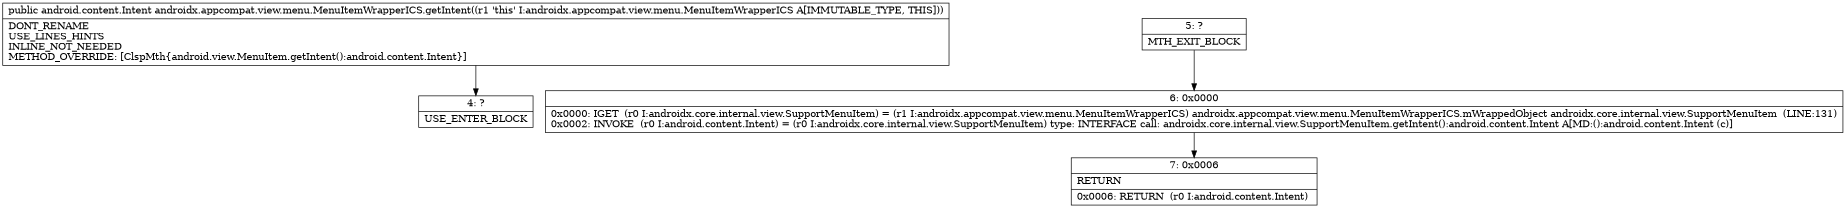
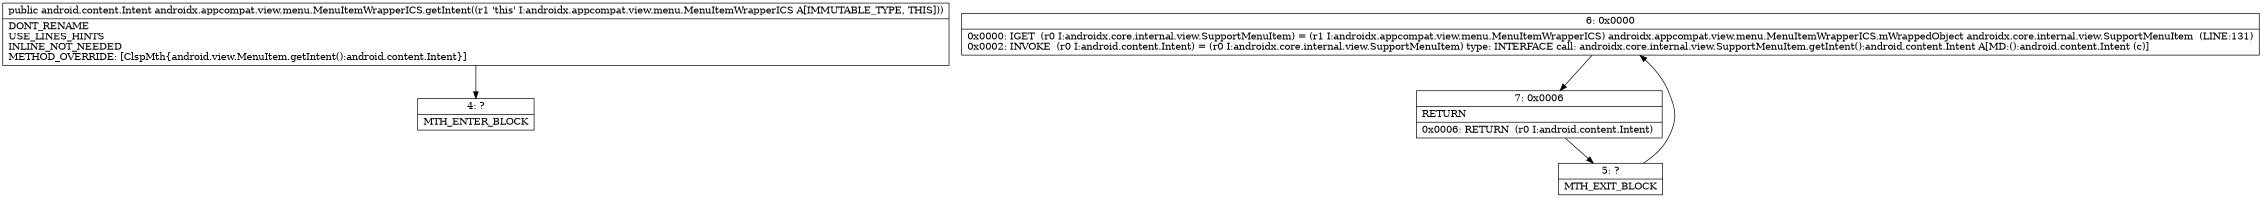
node "4: ?": text "USE_ENTER_BLOCK" -> "MTH_ENTER_BLOCK"
edge "7: 0x0006" -> "5: ?": added
